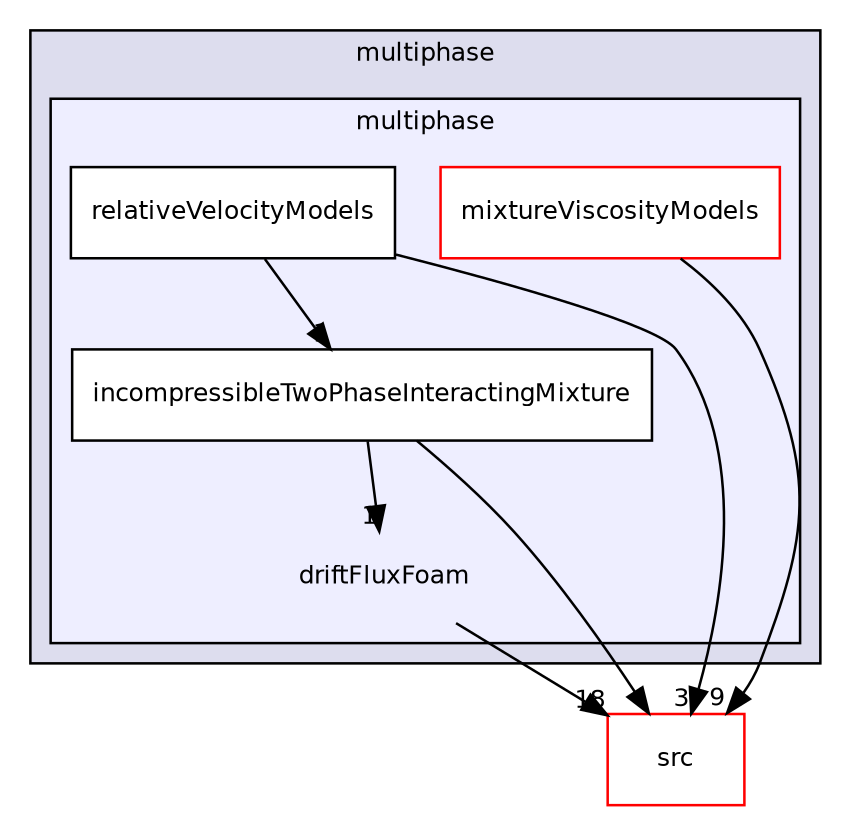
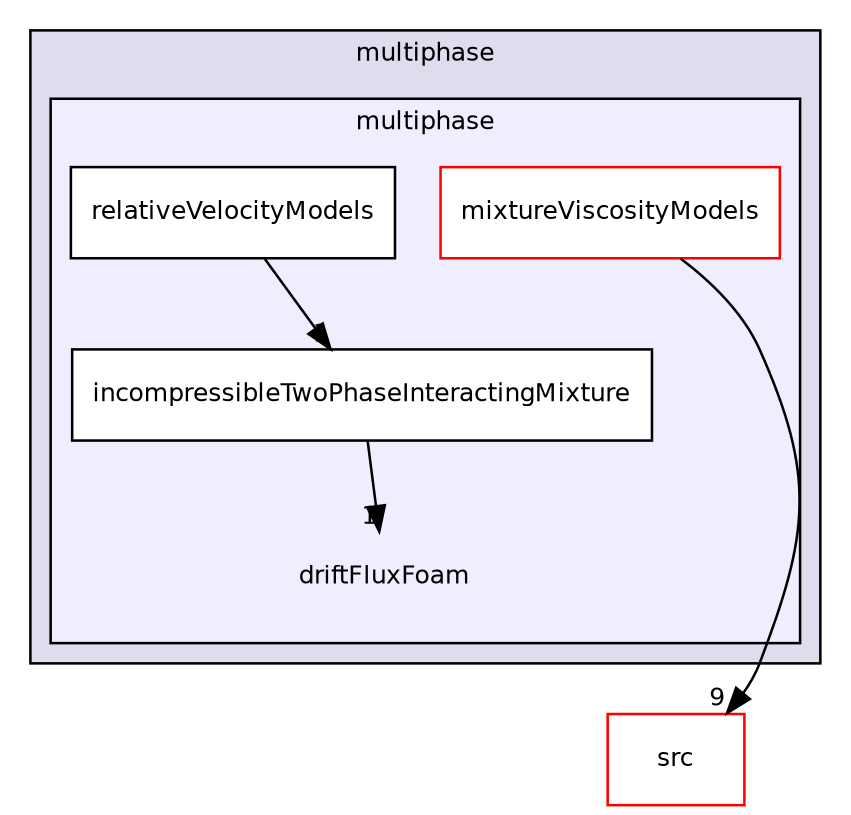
edge "relativeVelocityModels" -> "src": removed
edge "incompressibleTwoPhaseInteractingMixture" -> "src": removed
edge "driftFluxFoam" -> "src": removed
